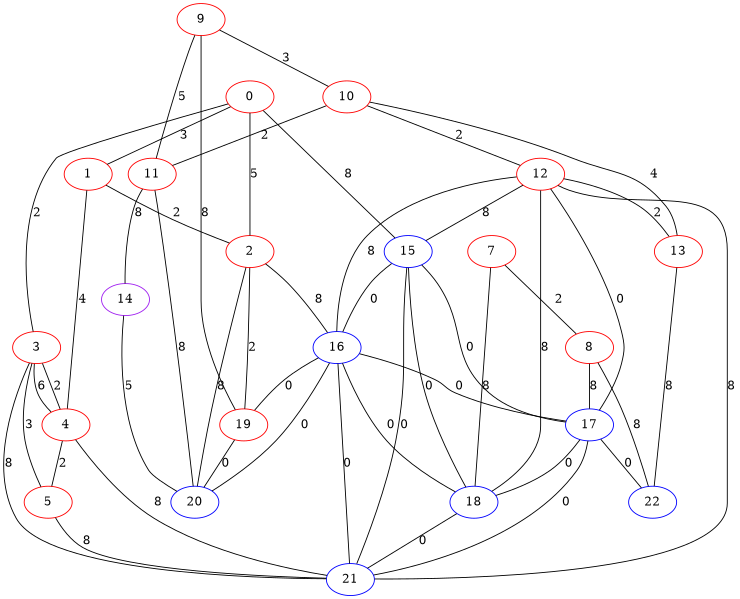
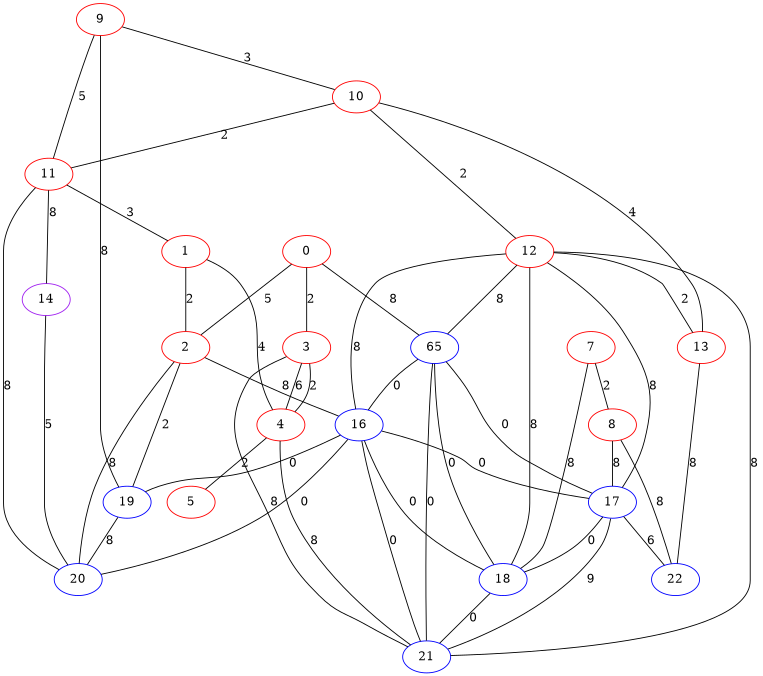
edge "0" -- "1": now "11" -- "1"
node "15": label "15" -> "65"
edge "12" -- "17": label "0" -> "8"
node "19": color red -> blue
edge "3" -- "5": removed, label "3"
edge "19" -- "20": label "0" -> "8"
edge "17" -- "22": label "0" -> "6"
edge "17" -- "21": label "0" -> "9"
edge "5" -- "21": removed, label "8"
